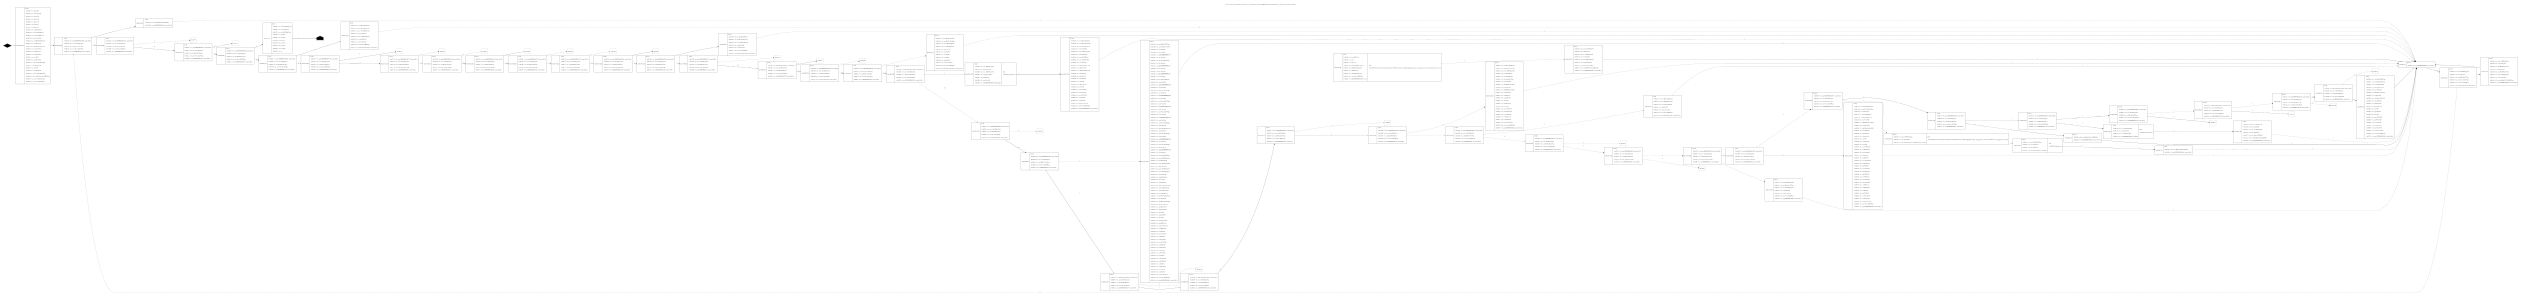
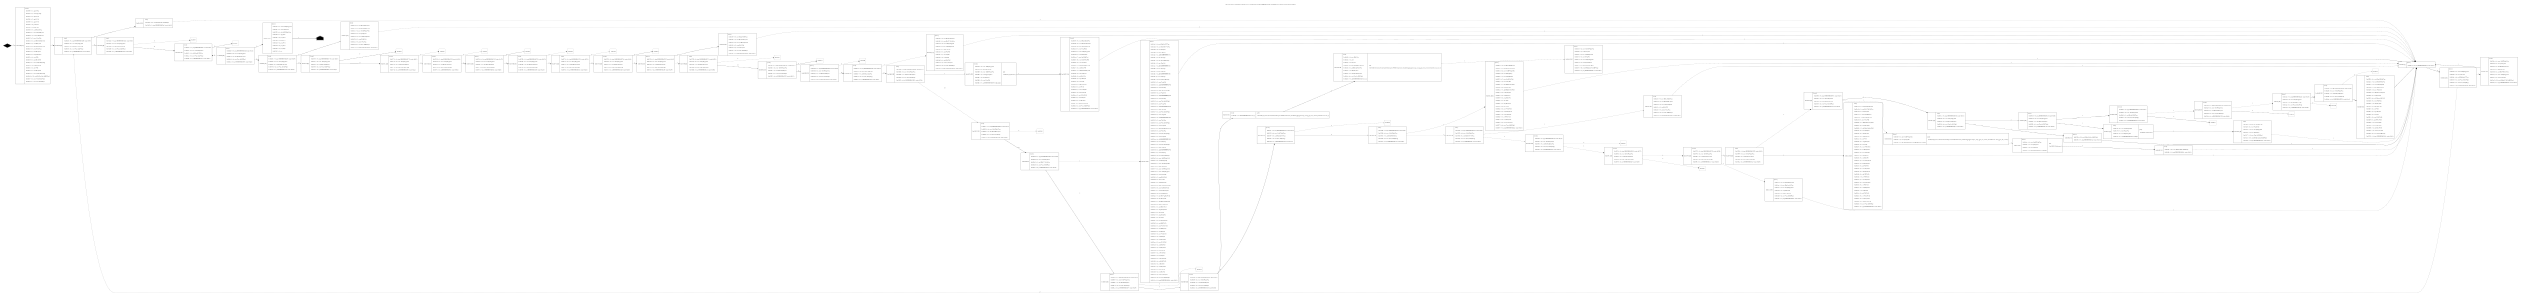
edge "0x4016bc [28]" -> "0x4016d8 [28]": reversed
node "0x401e38 [5]": added
